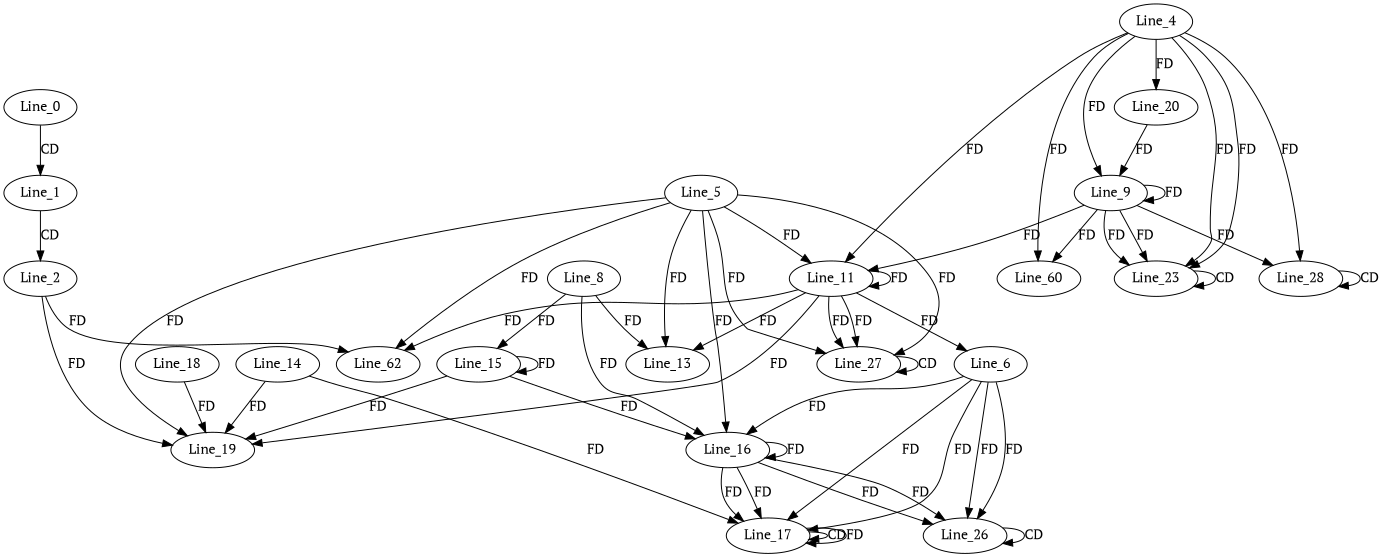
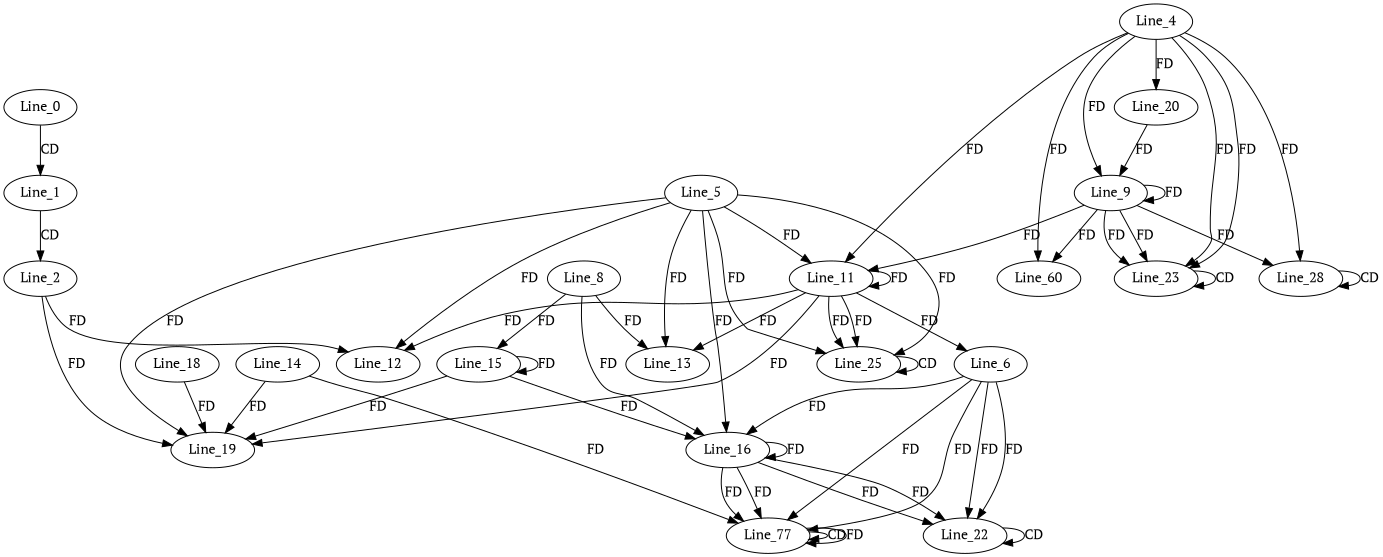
node "Line_62": label "Line_62" -> "Line_12"
node "Line_27": label "Line_27" -> "Line_25"
node "Line_17": label "Line_17" -> "Line_77"
node "Line_26": label "Line_26" -> "Line_22"
